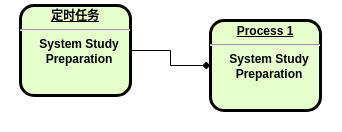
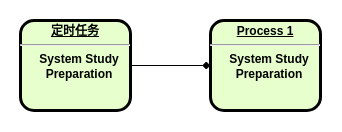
node "定时任务 System Study Preparation": moved (76, 51) -> (76, 66)
